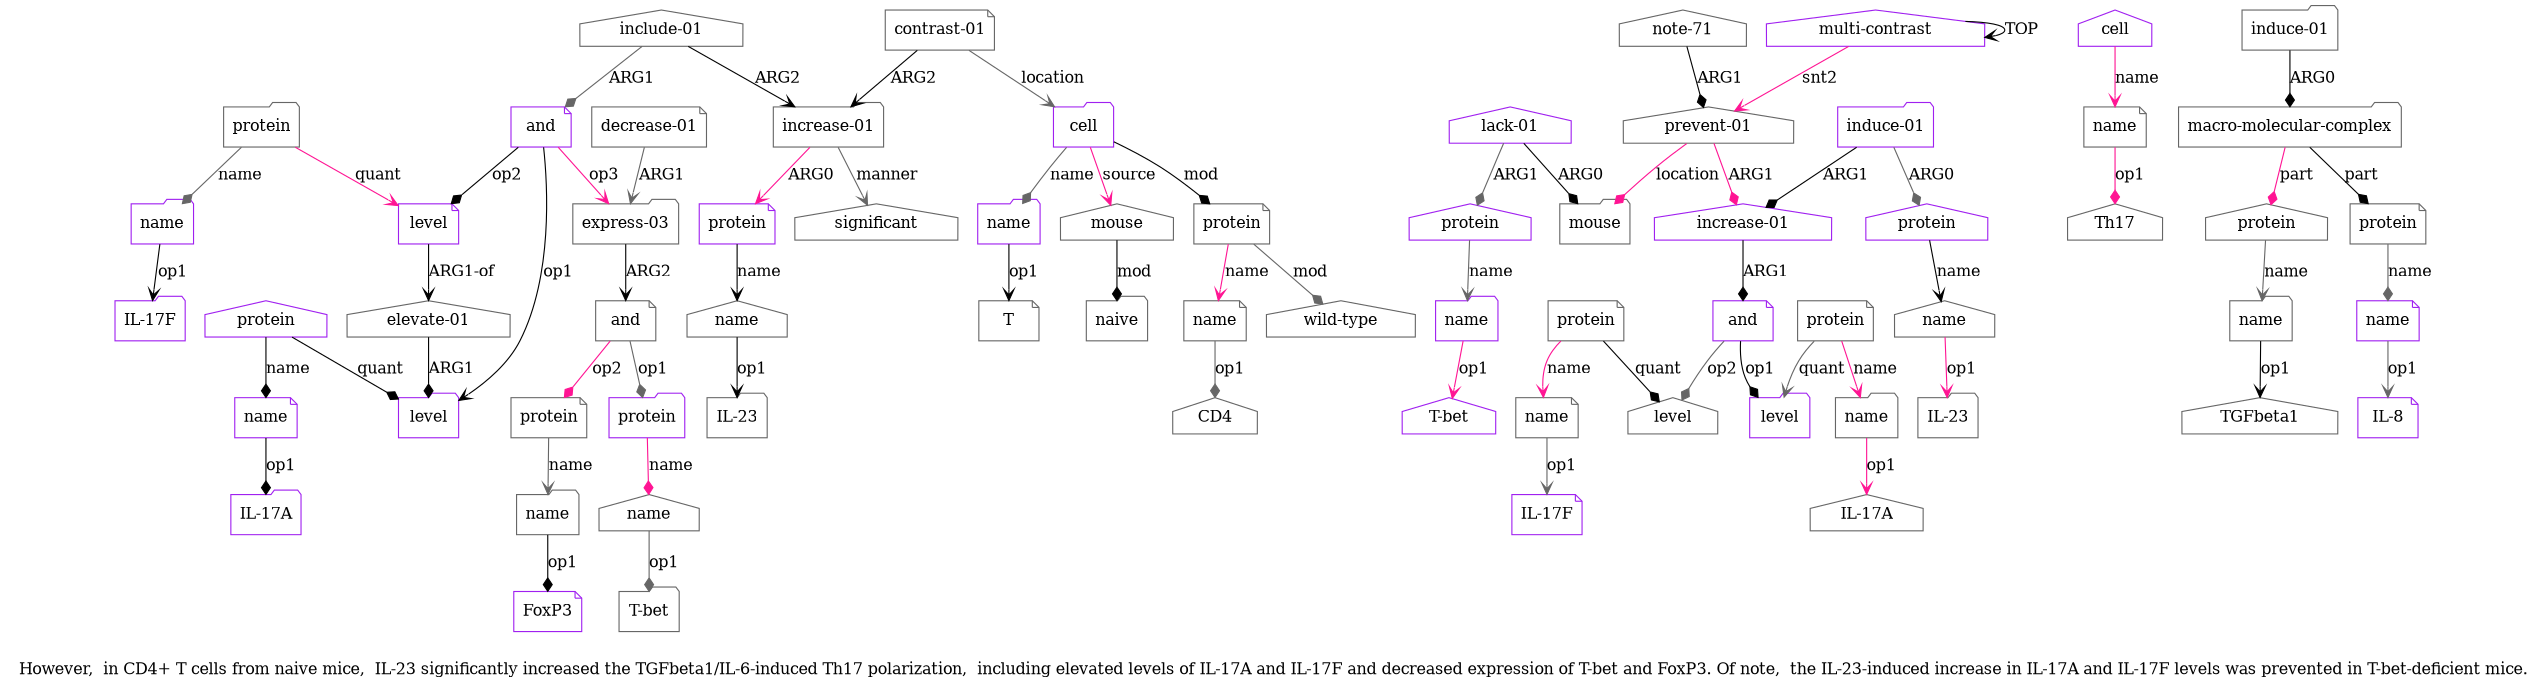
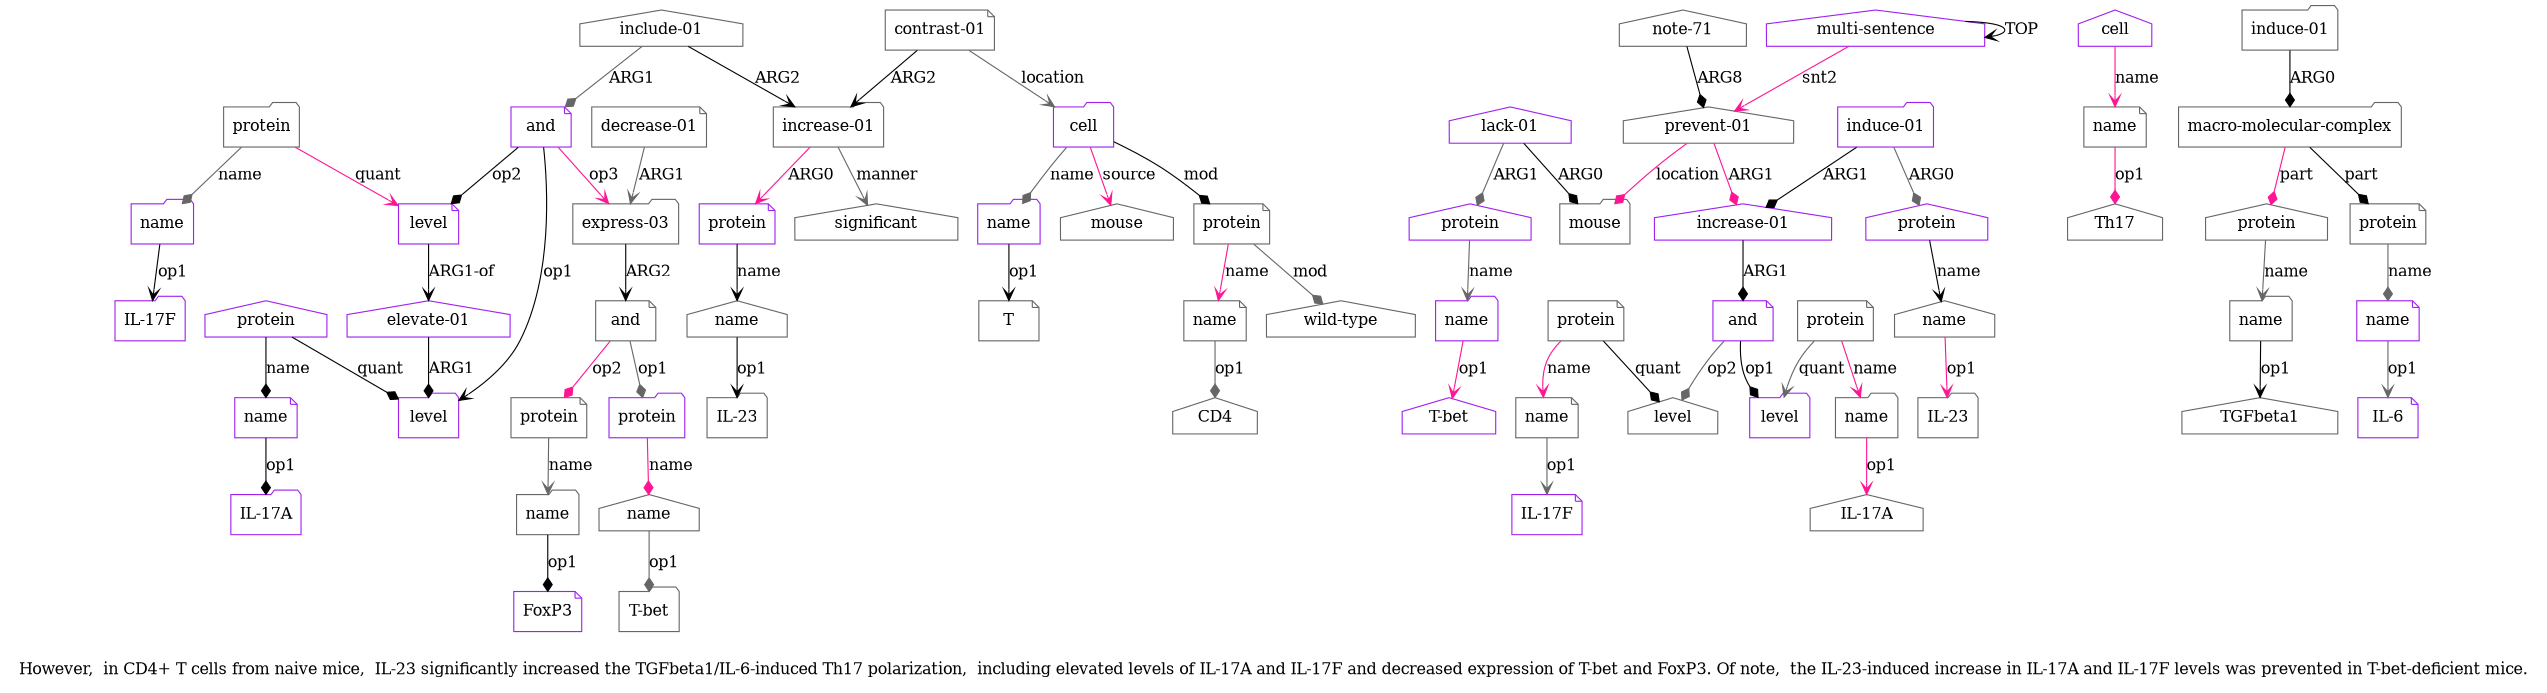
node "multi-contrast": label "multi-contrast" -> "multi-sentence"
edge "note-71" -> "prevent-01": label "ARG1" -> "ARG8"
node "elevate-01": color gray40 -> purple
node "naive": removed
node "IL-8": label "IL-8" -> "IL-6"
